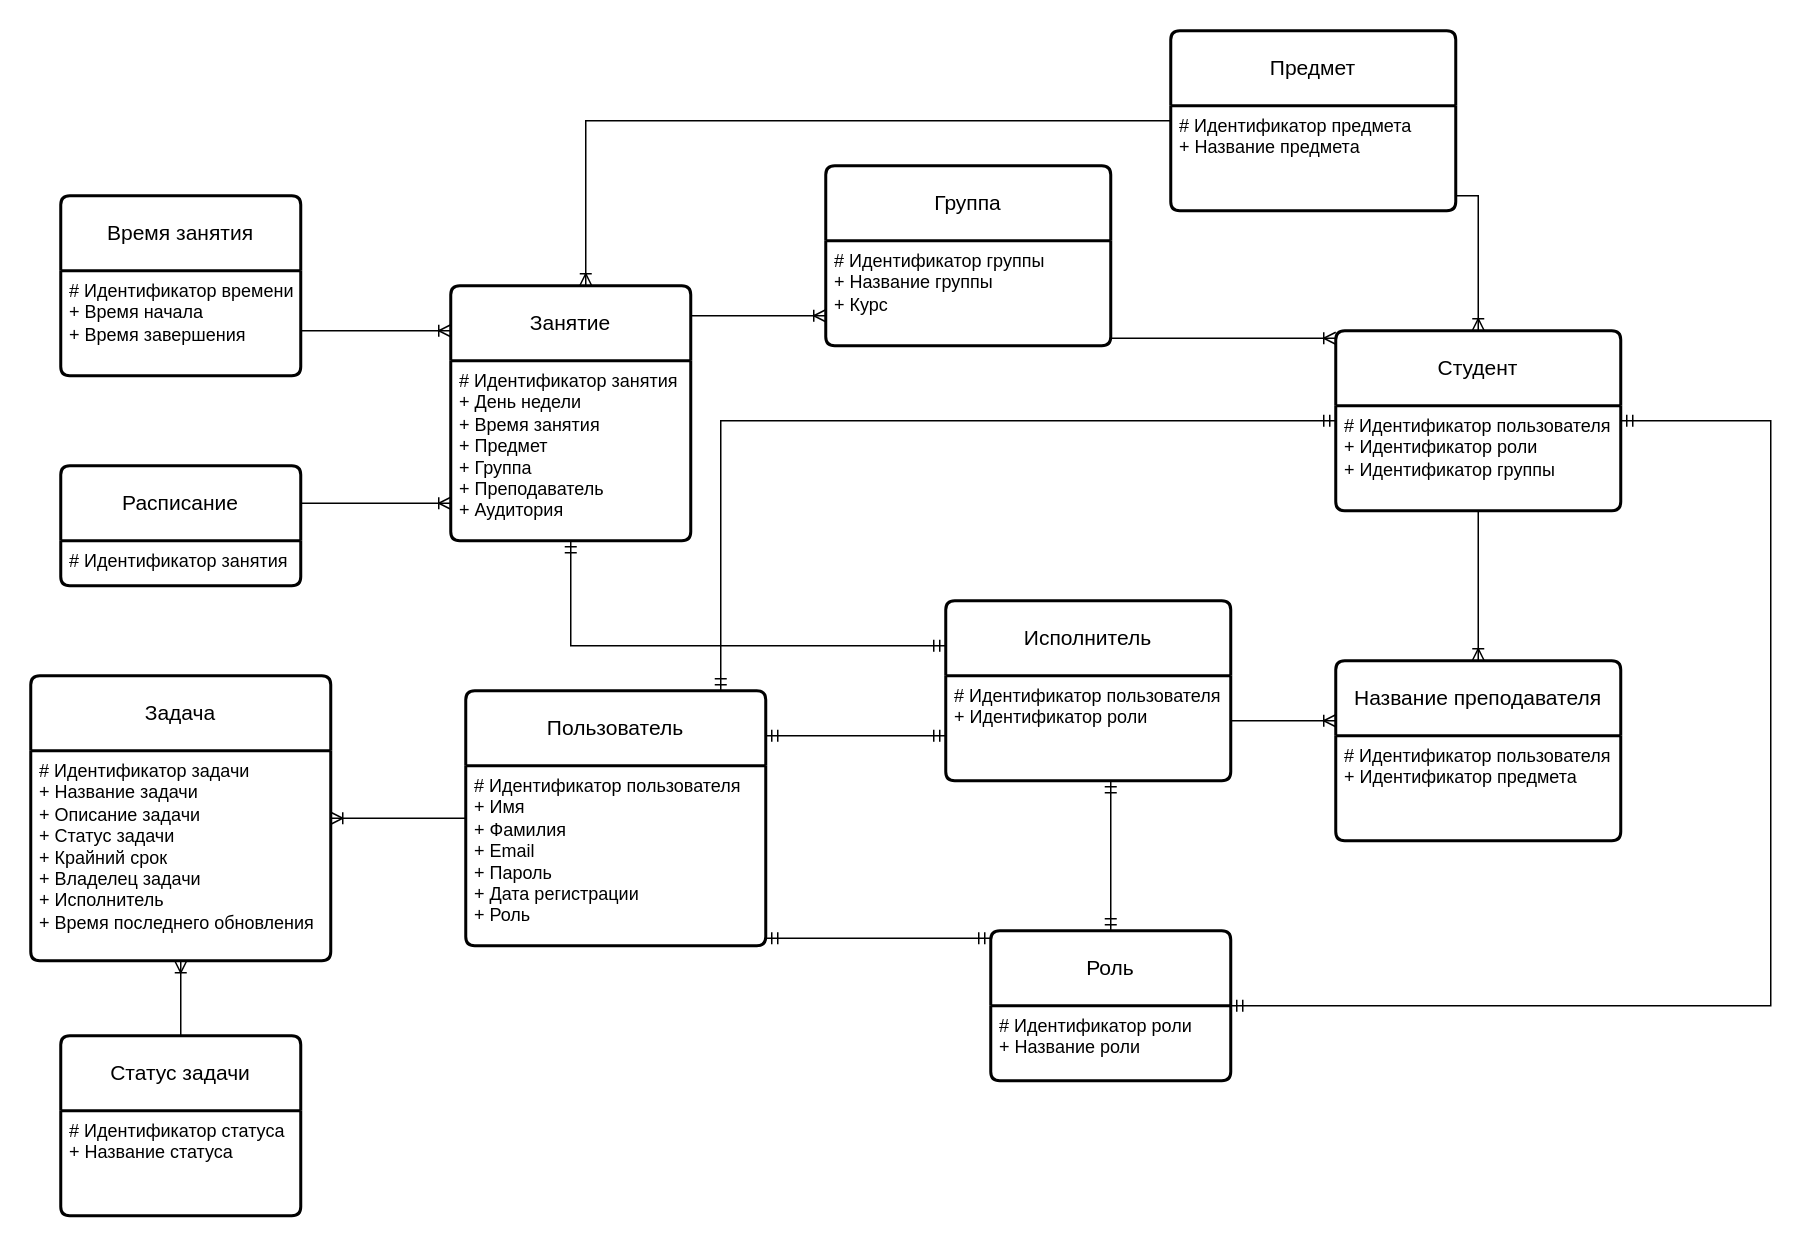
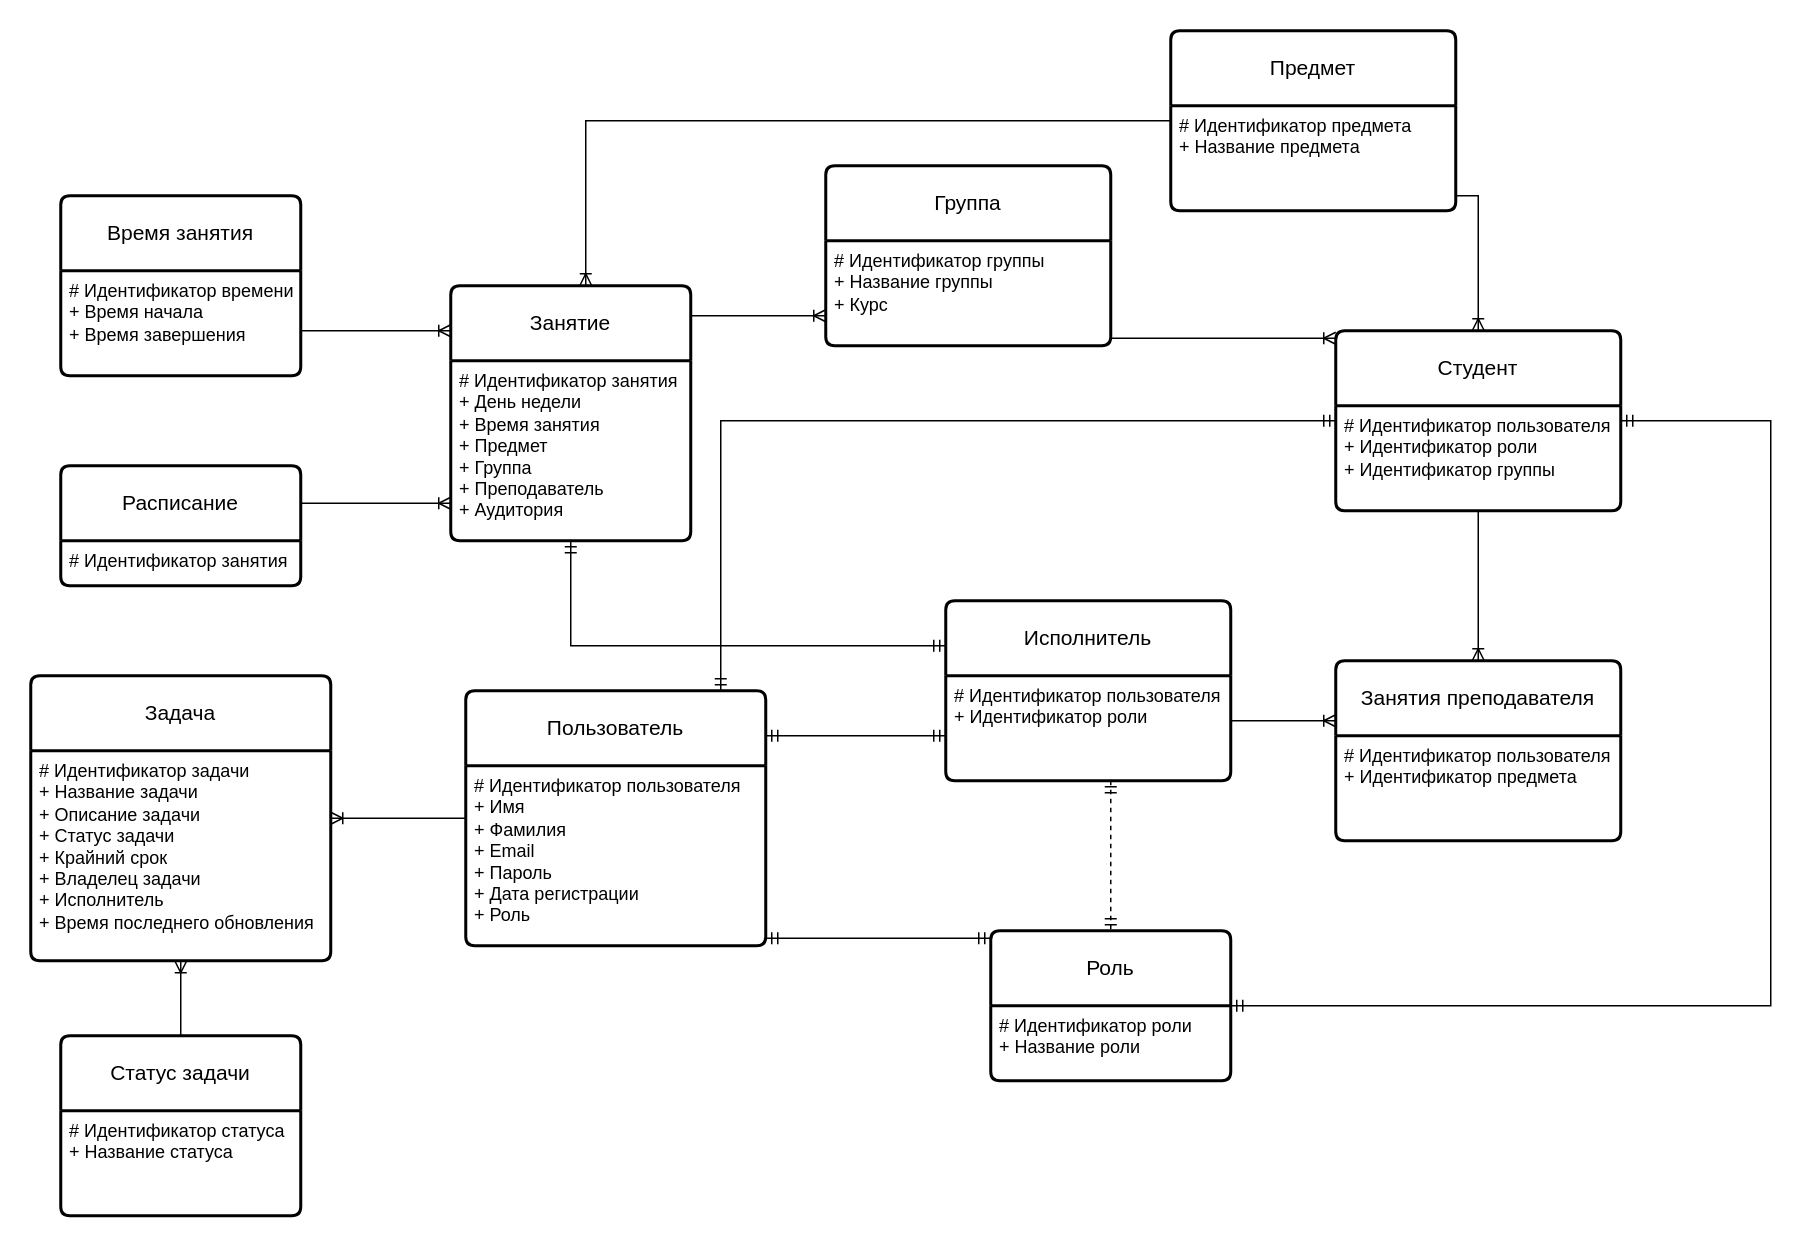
node "Название преподавателя": label "Название преподавателя" -> "Занятия преподавателя"
edge "Исполнитель" -- "Роль": style solid -> dashed
